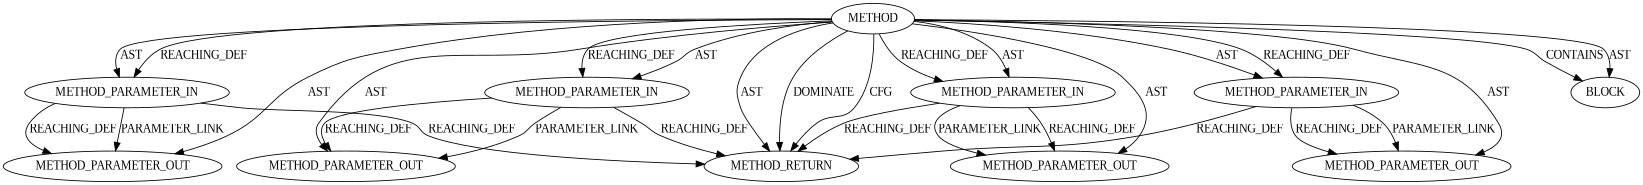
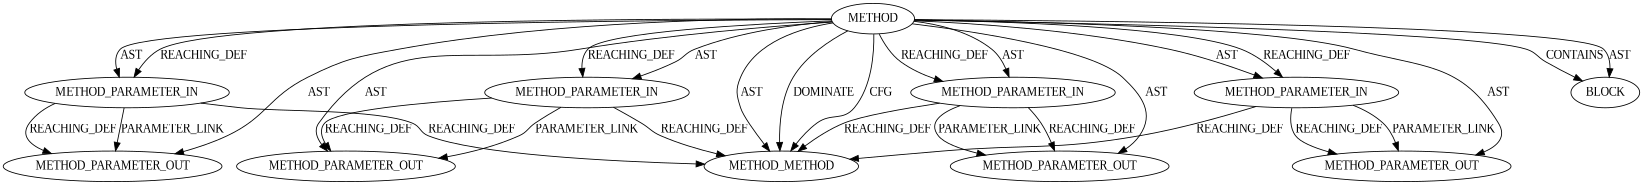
node "METHOD_RETURN": label "METHOD_RETURN" -> "METHOD_METHOD"
